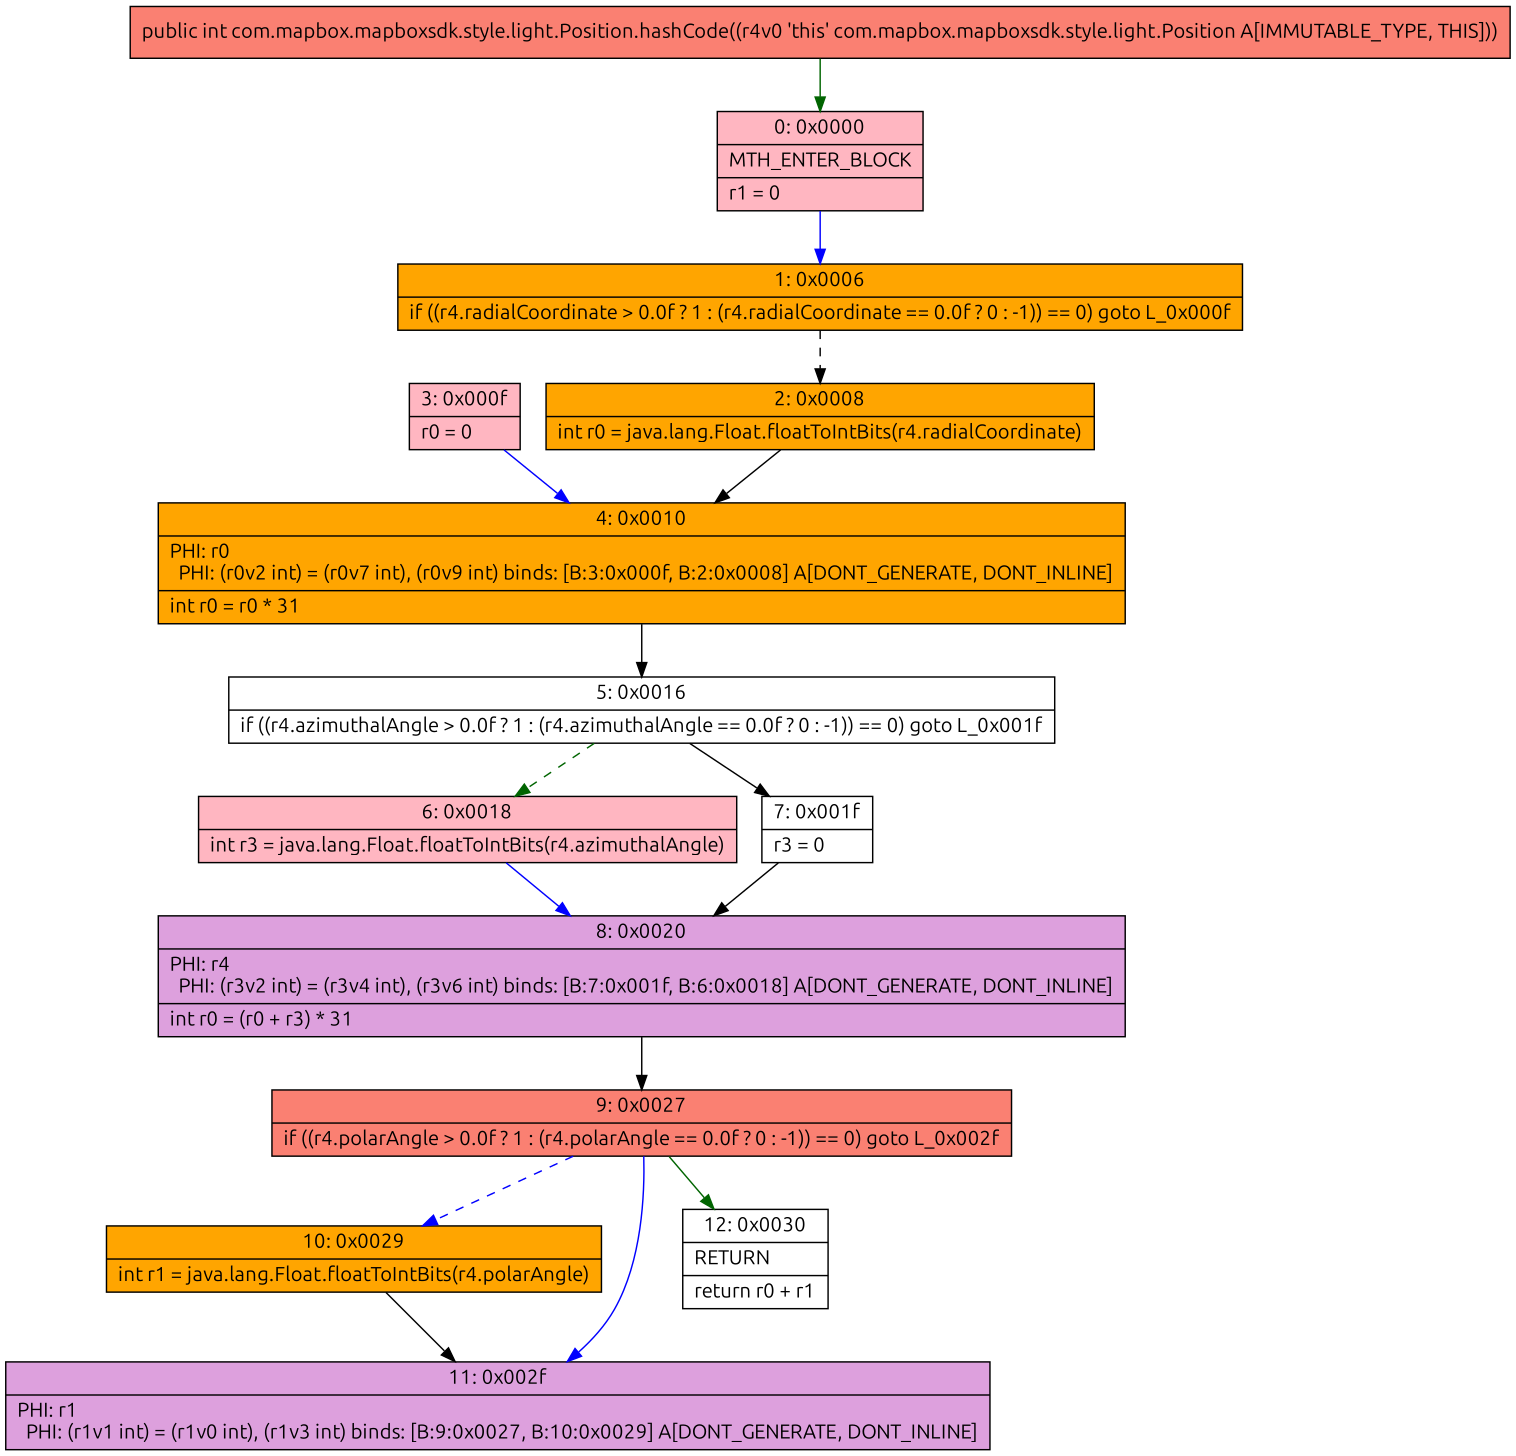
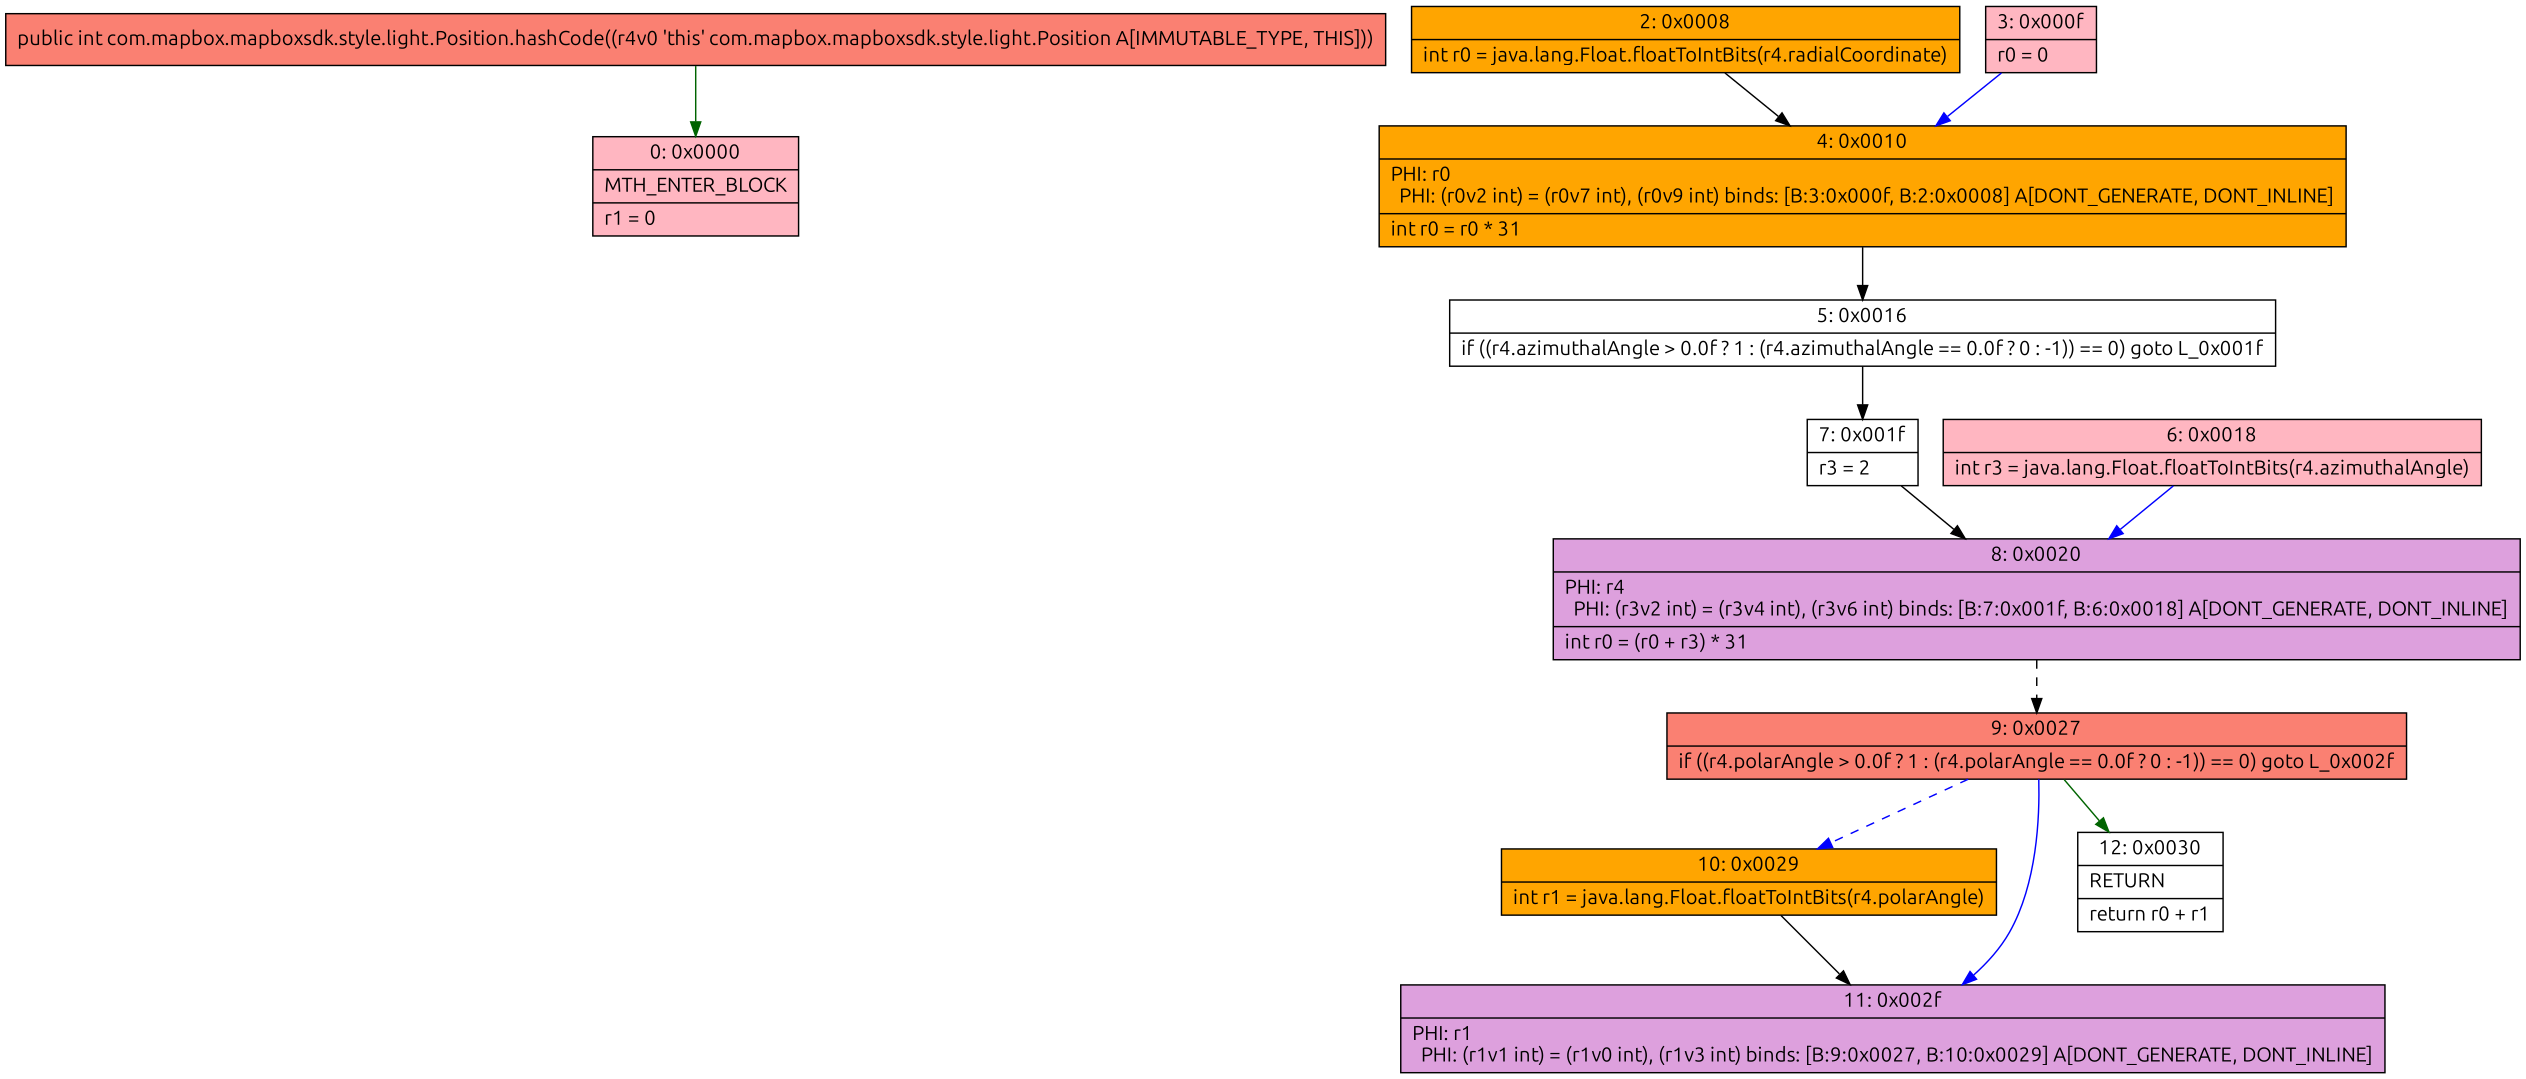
node "1: 0x0006": removed
edge "5: 0x0016" -> "6: 0x0018": removed
node "7: 0x001f": text "r3 = 0" -> "r3 = 2"
edge "8: 0x0020" -> "9: 0x0027": style solid -> dashed
